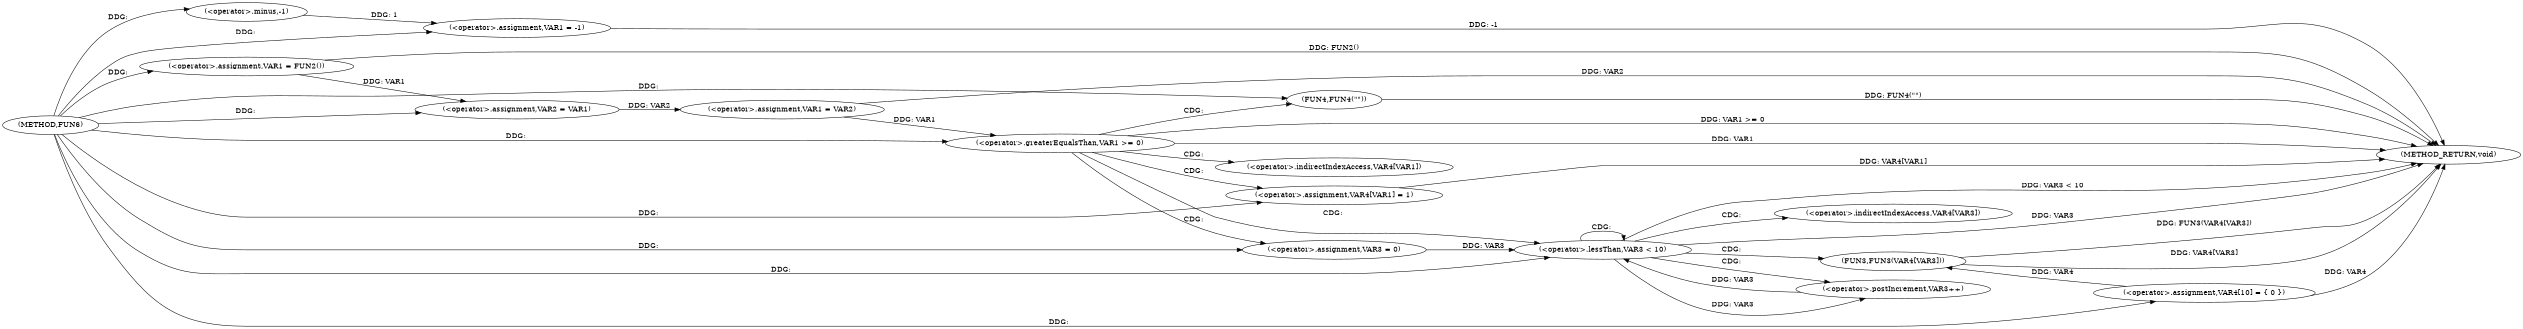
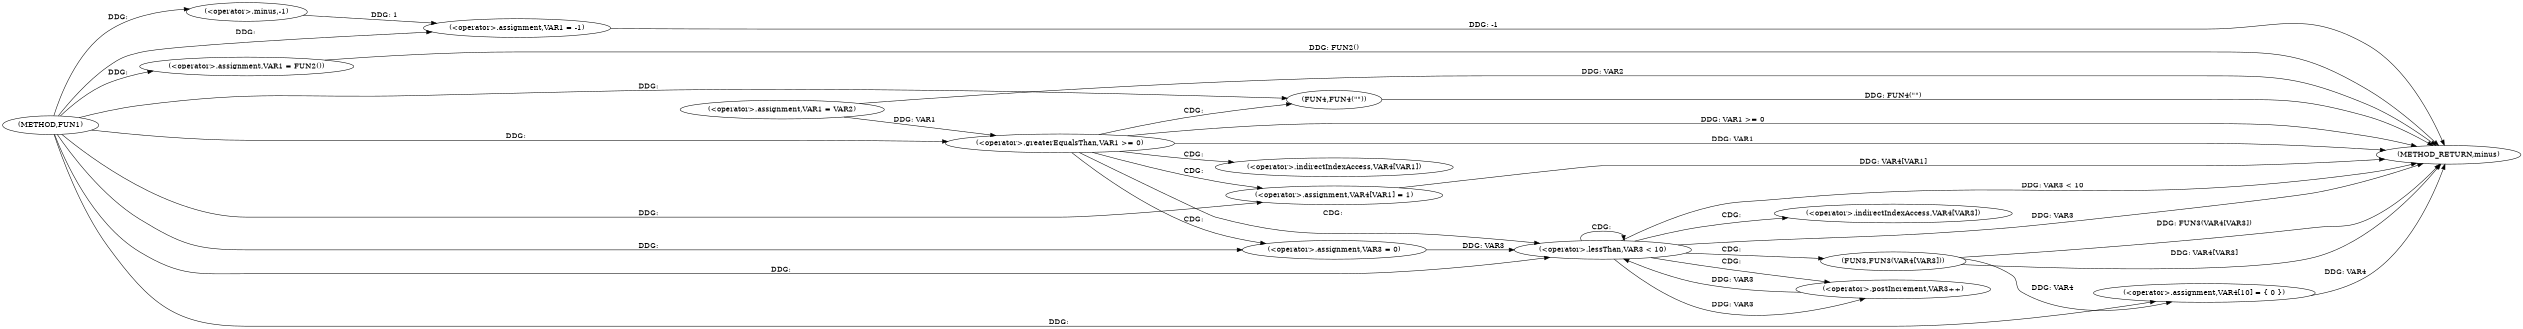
node "(<operator>.assignment,VAR2 = VAR1)": removed
node "(METHOD,FUN6)": label "(METHOD,FUN6)" -> "(METHOD,FUN1)"
node "(METHOD_RETURN,void)": label "(METHOD_RETURN,void)" -> "(METHOD_RETURN,minus)"
edge "(<operator>.assignment,VAR4[10] = { 0 })" -> "(FUN3,FUN3(VAR4[VAR3]))": reversed
